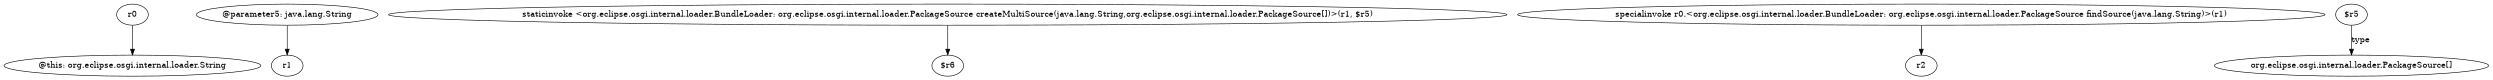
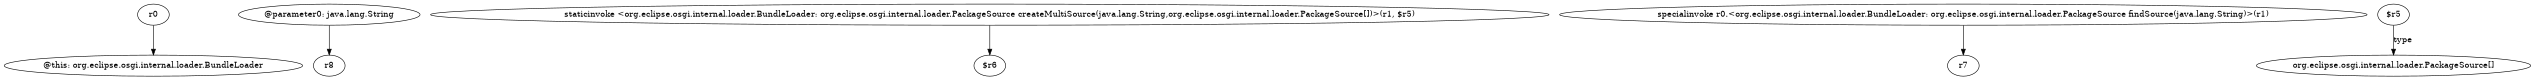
node "@parameter5: java.lang.String": label "@parameter5: java.lang.String" -> "@parameter0: java.lang.String"
node "@this: org.eclipse.osgi.internal.loader.String": label "@this: org.eclipse.osgi.internal.loader.String" -> "@this: org.eclipse.osgi.internal.loader.BundleLoader"
node "r1": label "r1" -> "r8"
node "r2": label "r2" -> "r7"
